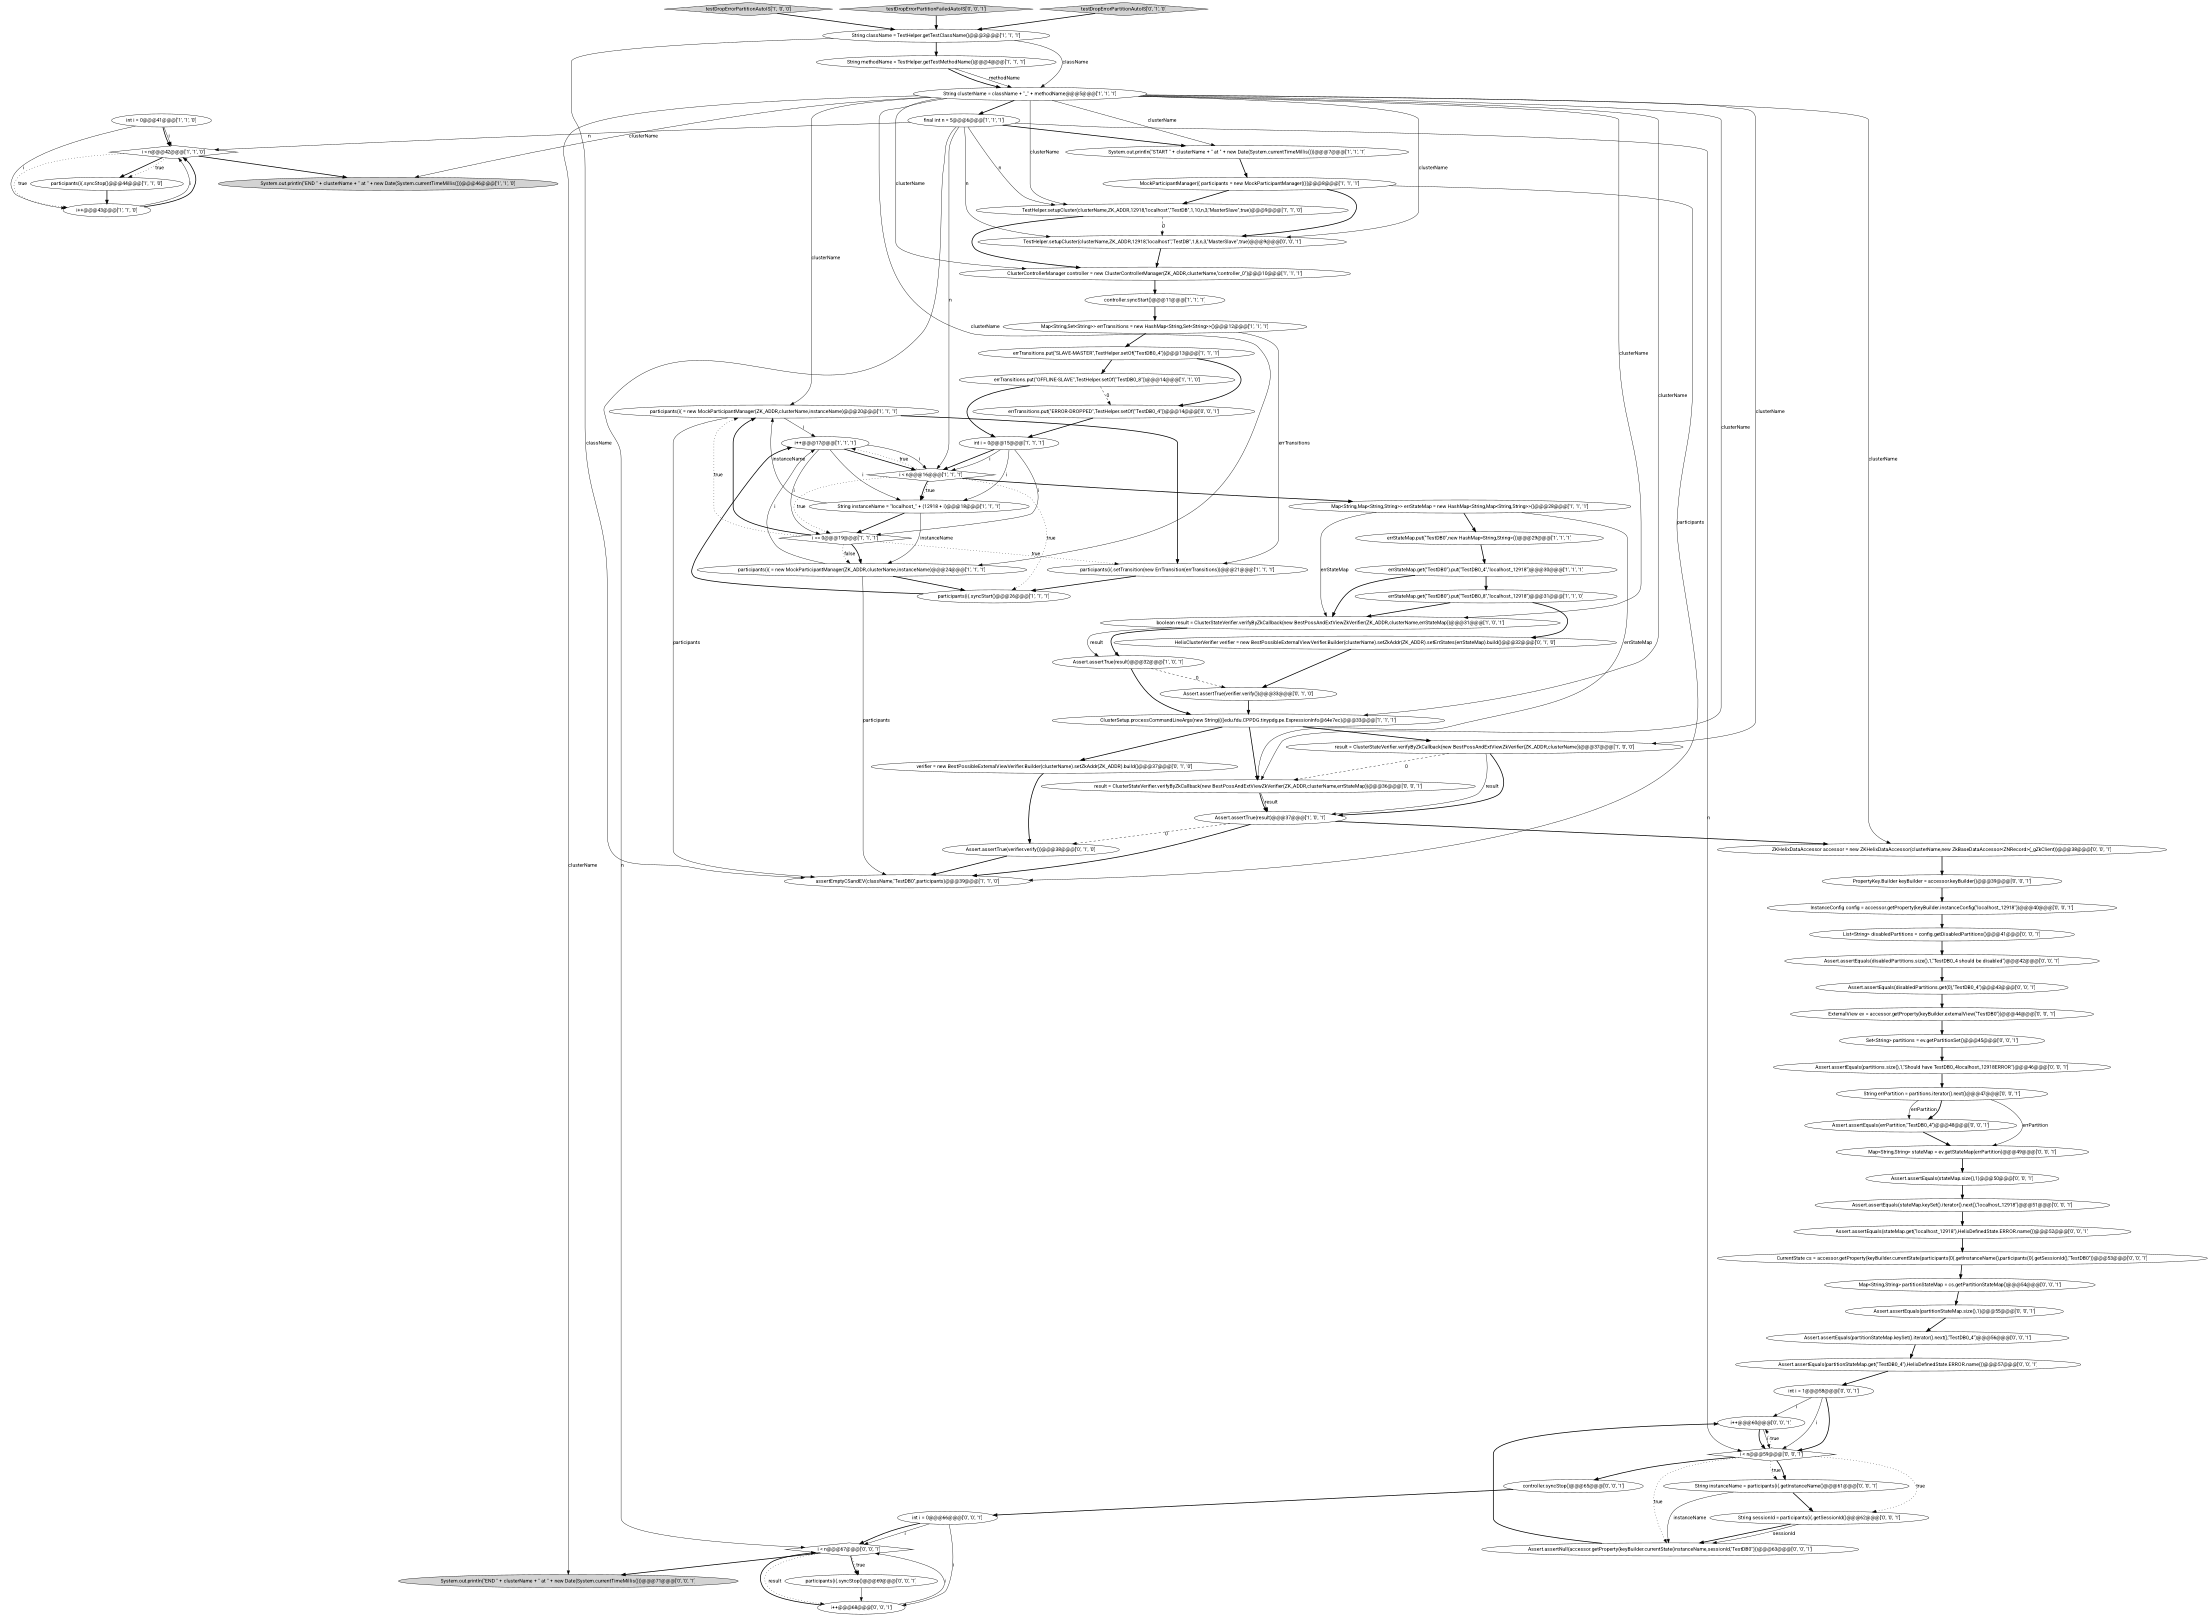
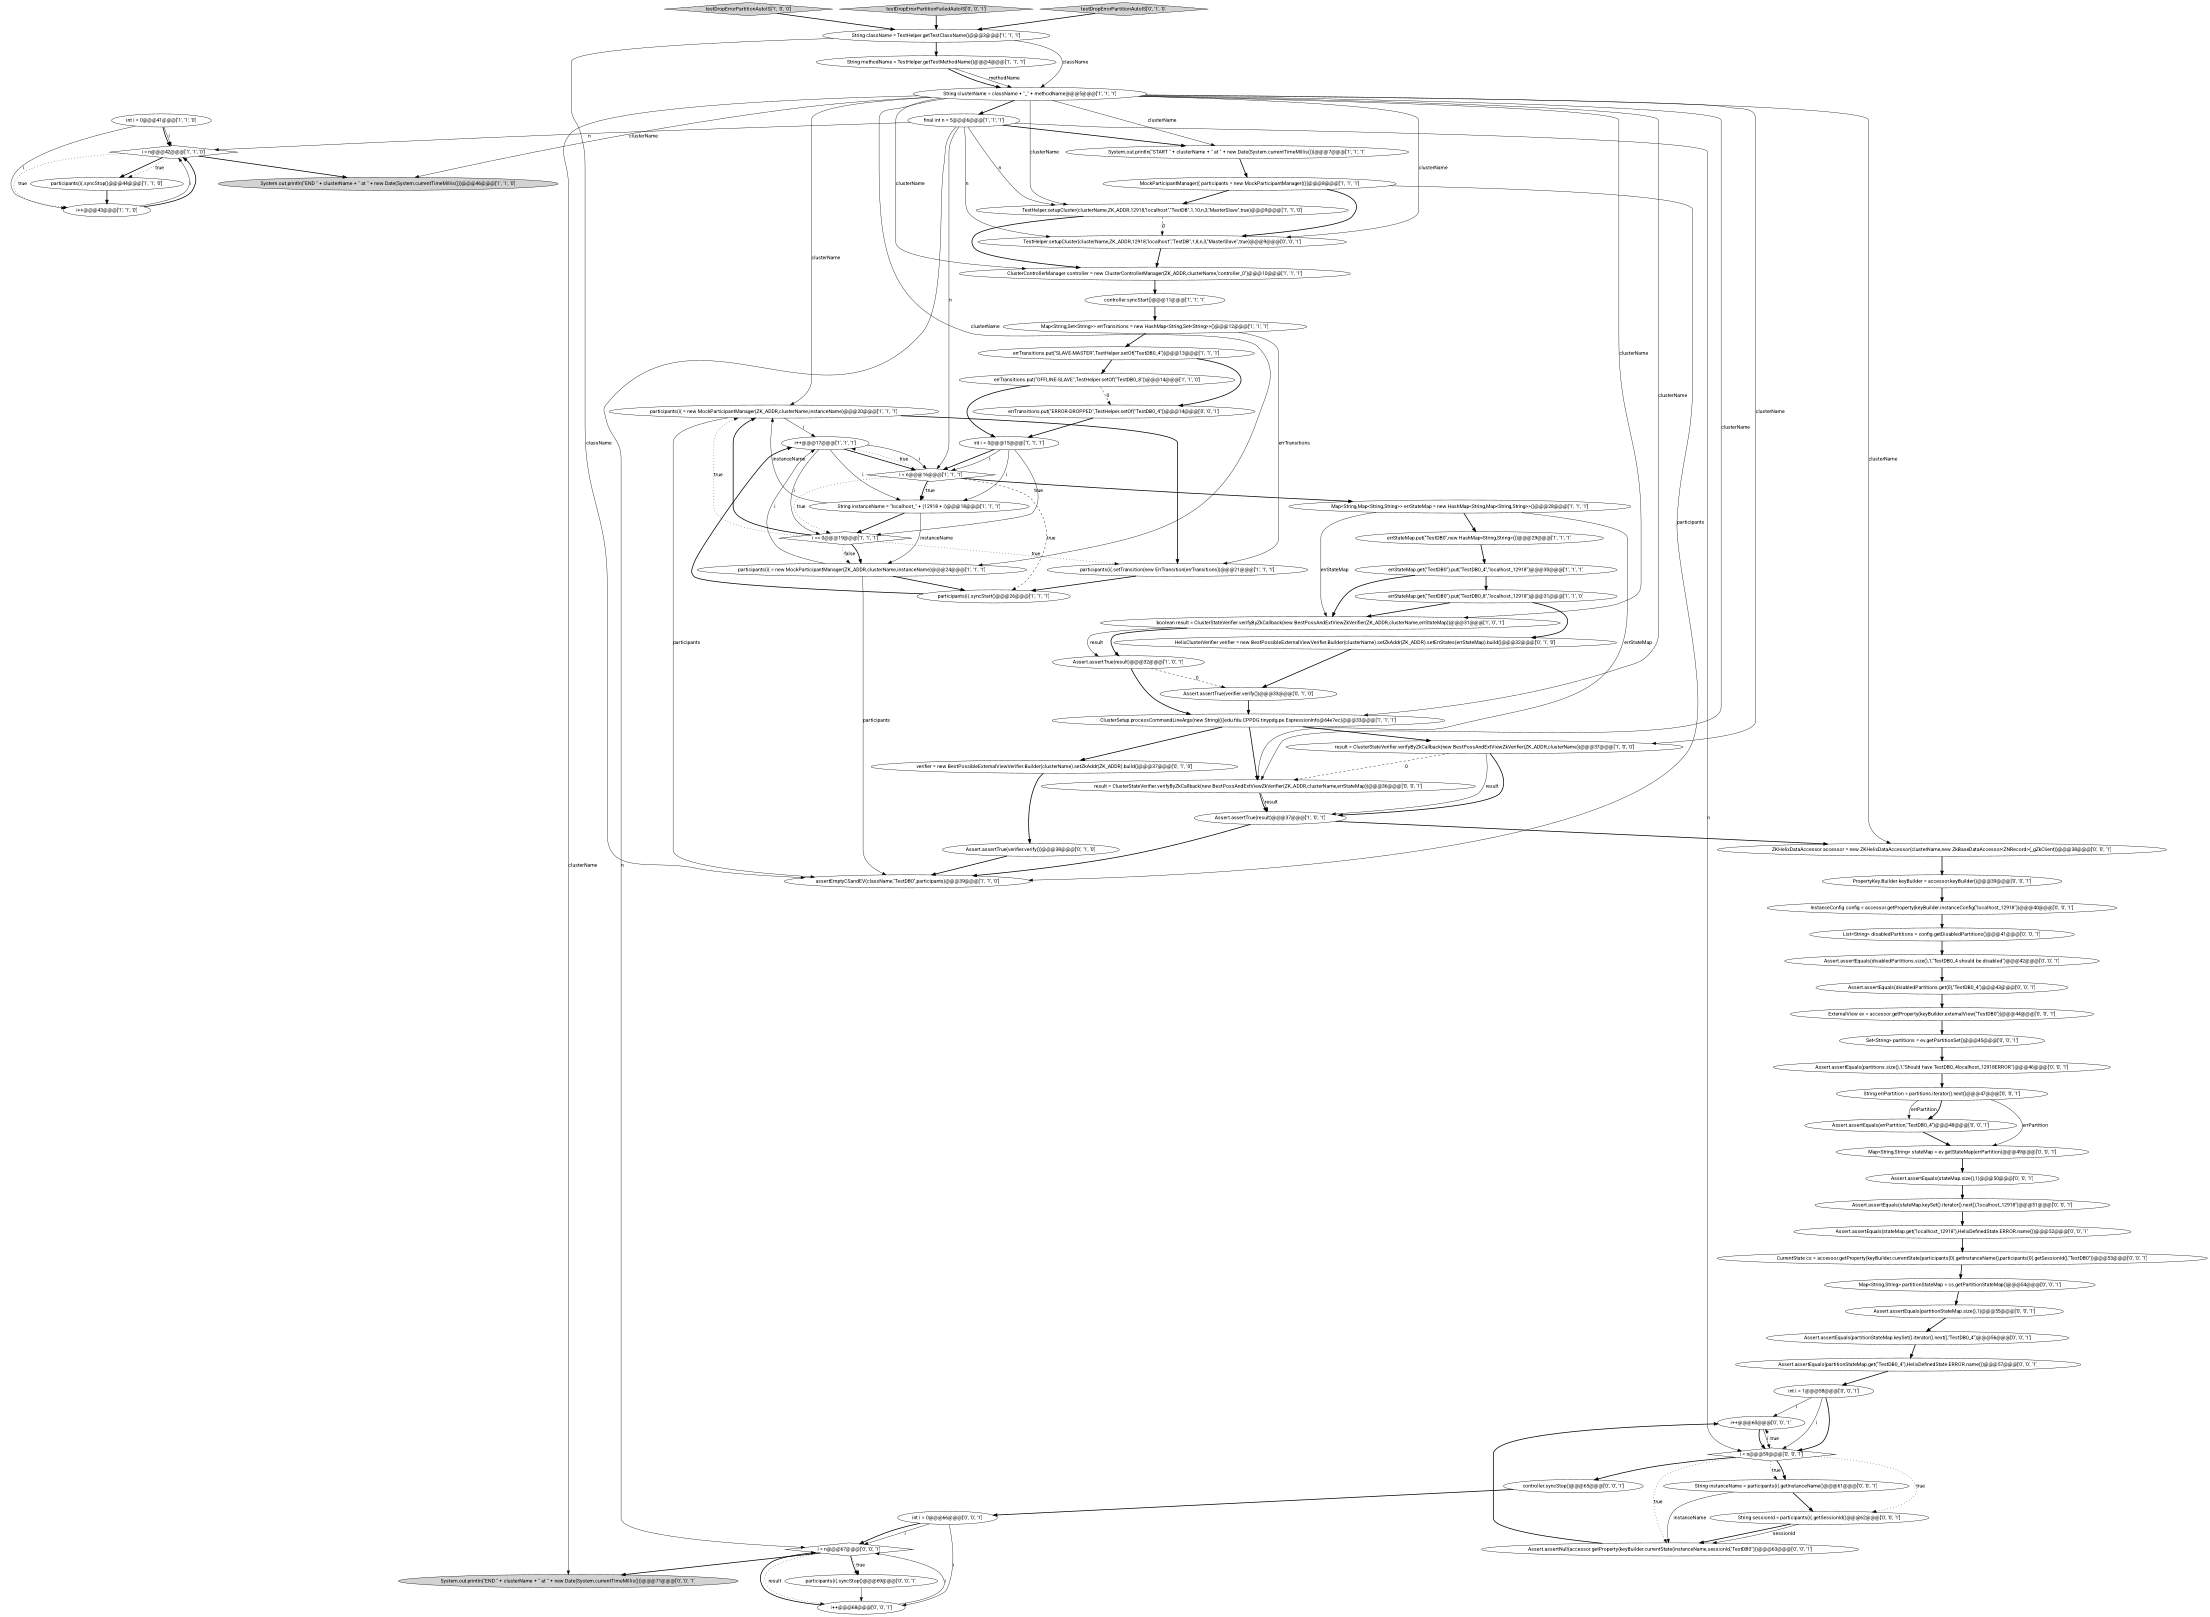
edge "int i = 0@@@15@@@['1', '1', '1']" -> "i == 0@@@19@@@['1', '1', '1']": label "i" -> "true"
edge "i < n@@@16@@@['1', '1', '1']" -> "participants(i(.syncStart()@@@26@@@['1', '1', '1']": style dotted -> dashed
edge "Assert.assertTrue(result)@@@37@@@['1', '0', '1']" -> "Assert.assertTrue(verifier.verify())@@@38@@@['0', '1', '0']": removed, label "0"
